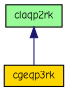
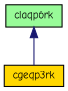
node "claqp2rk": label "claqp2rk" -> "claqp6rk"
